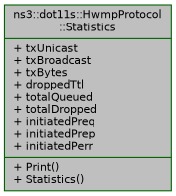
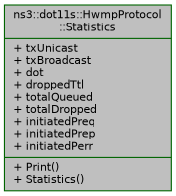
node "ns3::dot11s::HwmpProtocol": text "+ txBytes" -> "+ dot"
